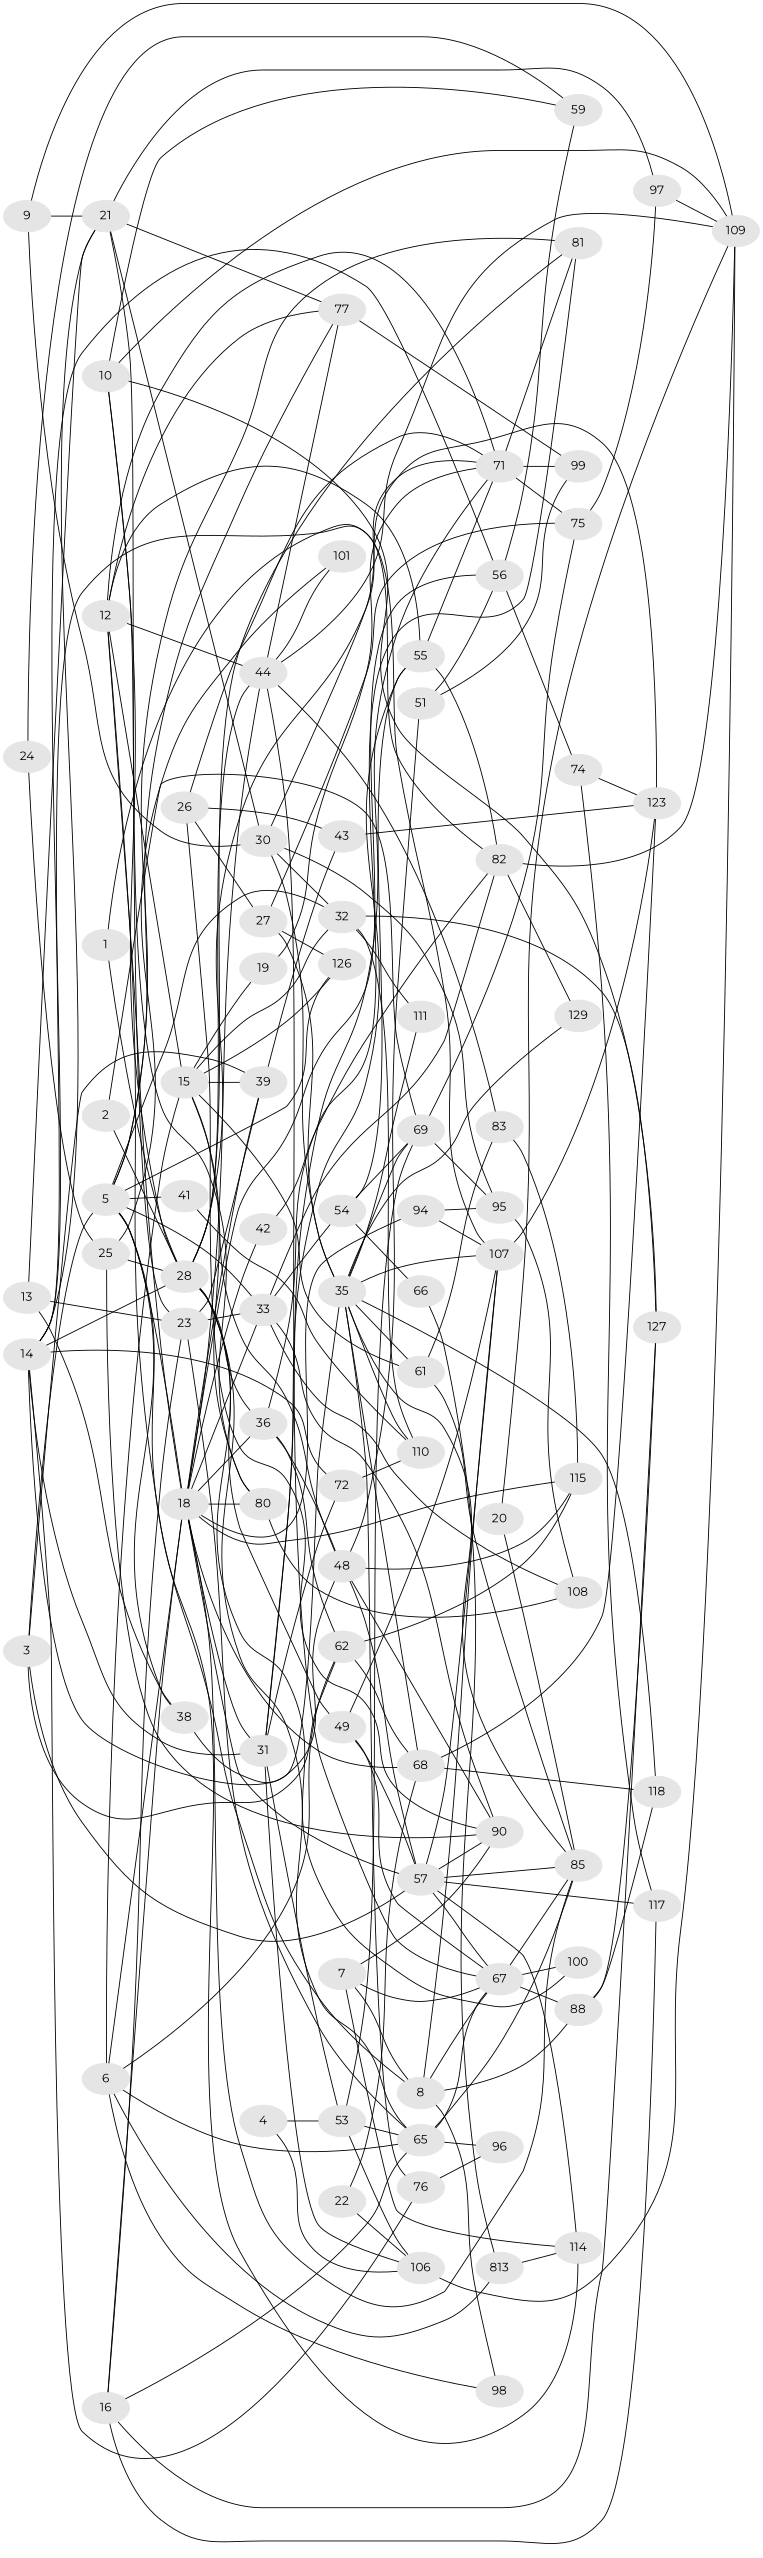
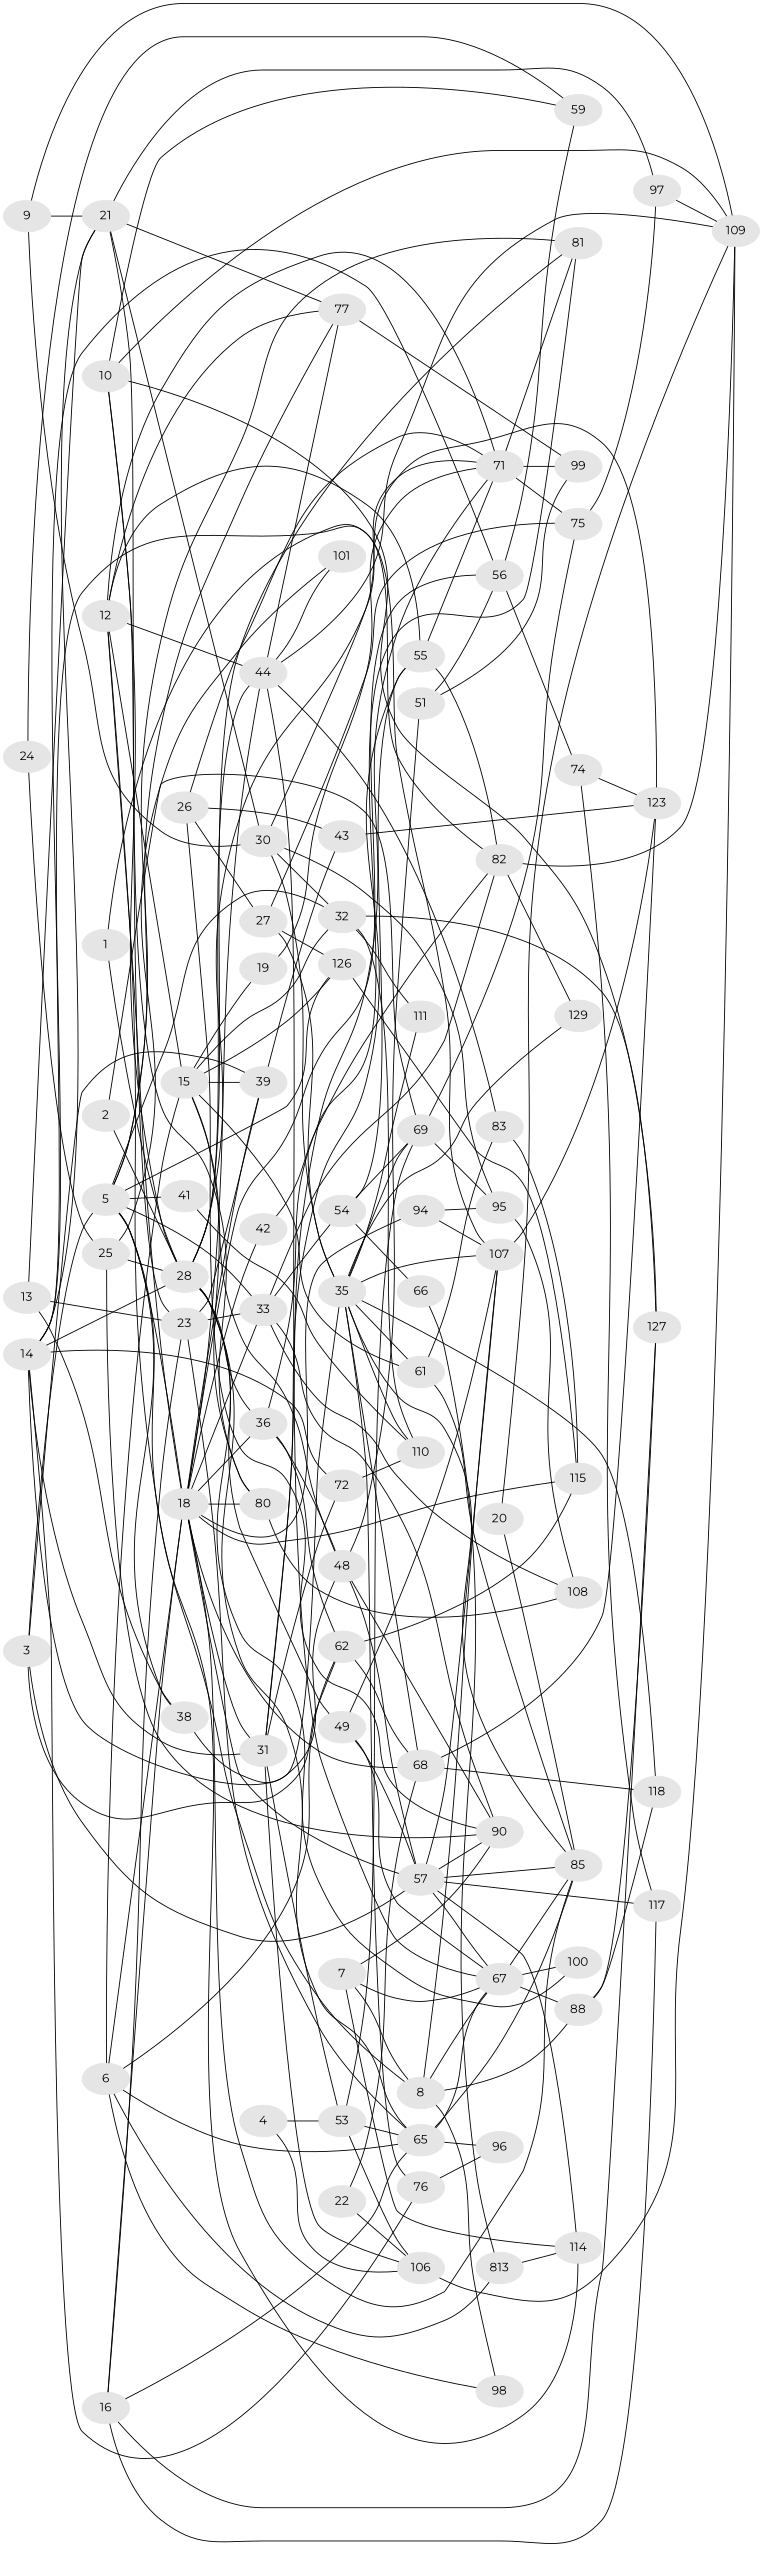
edge "115" -- "48": now "115" -- "126"
